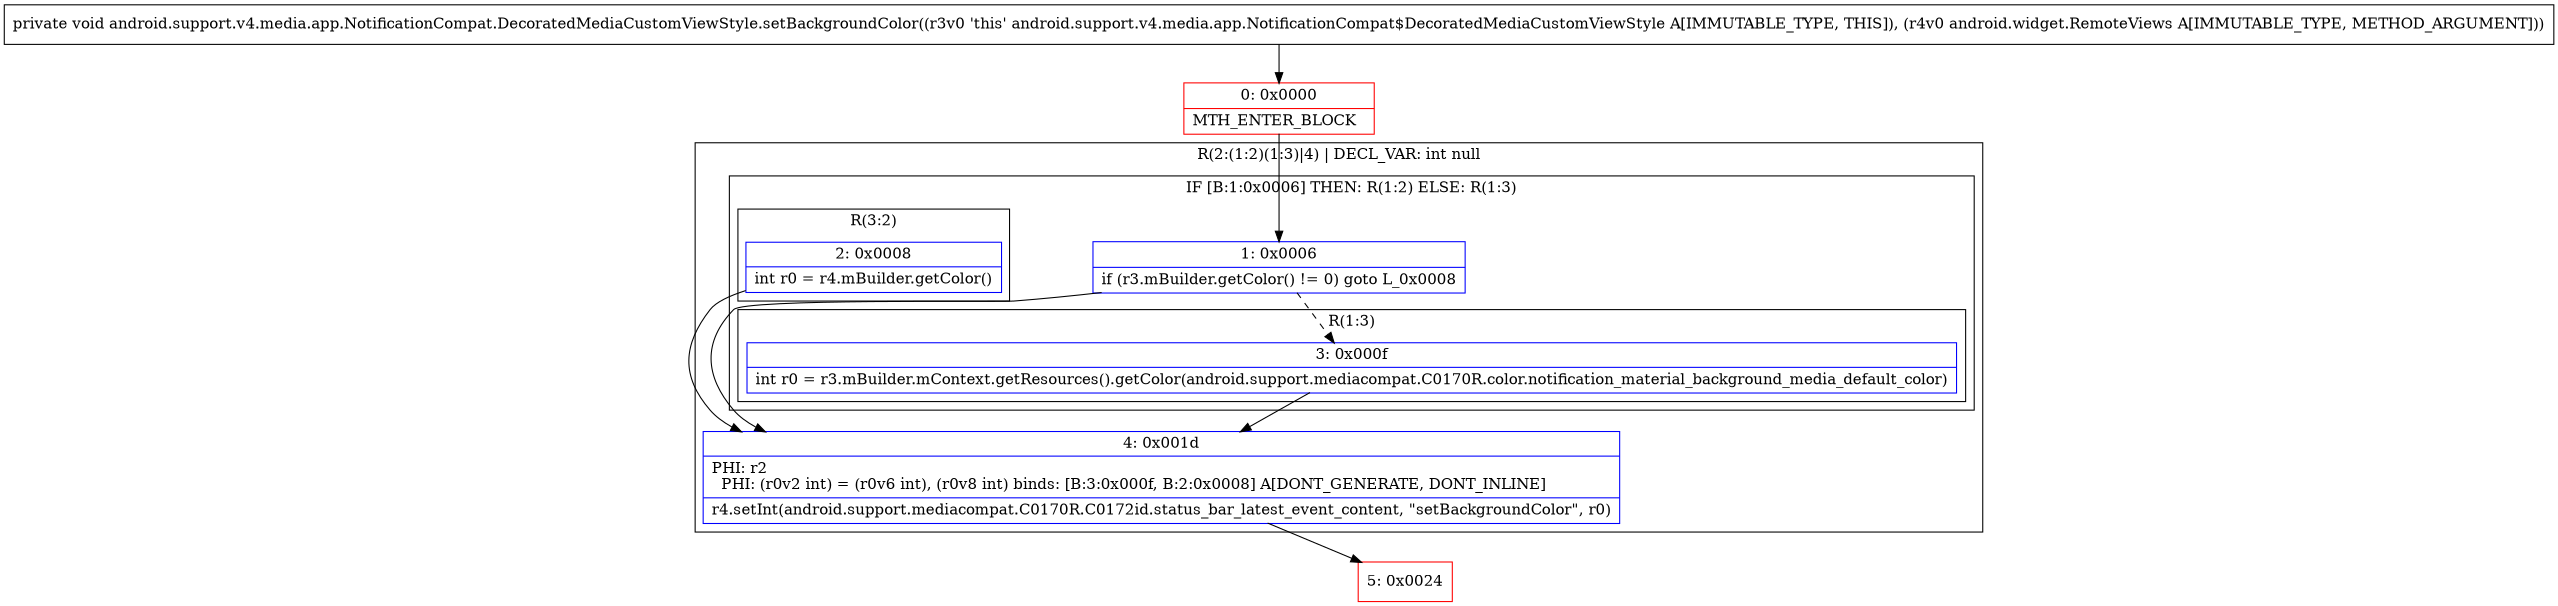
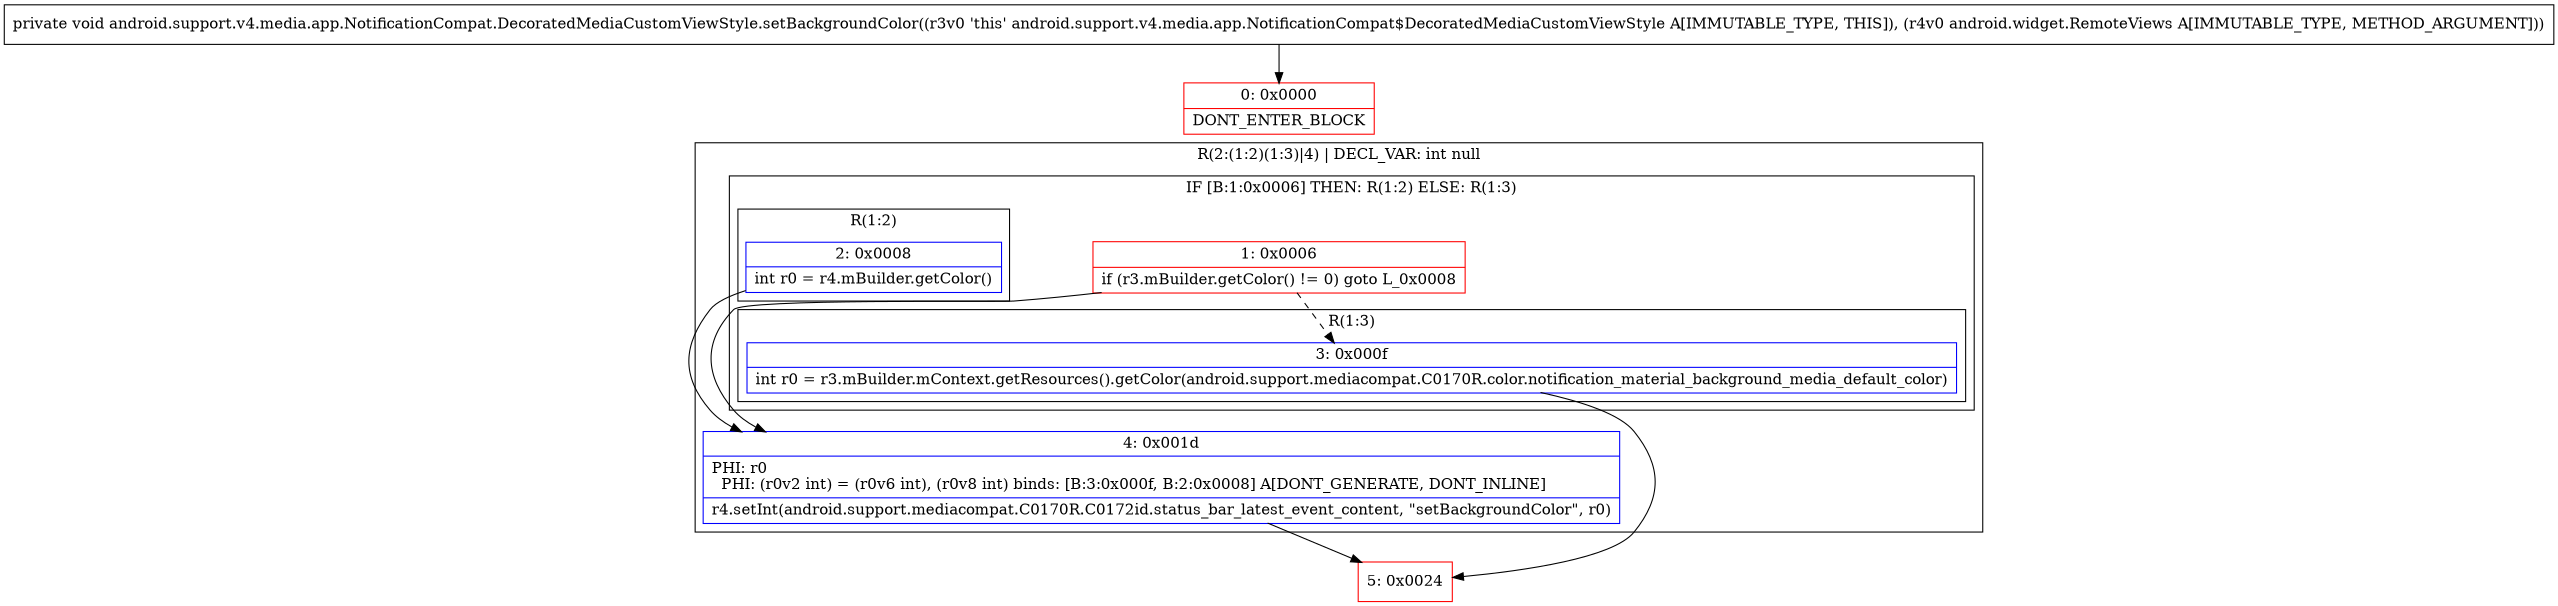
node "0: 0x0000": text "MTH_ENTER_BLOCK" -> "DONT_ENTER_BLOCK"
edge "0: 0x0000" -> "1: 0x0006": removed
cluster "R(3:2)": label "R(3:2)" -> "R(1:2)"
node "1: 0x0006": color blue -> red
edge "3: 0x000f" -> "4: 0x001d": now "3: 0x000f" -> "5: 0x0024"
node "4: 0x001d": text "PHI: r2" -> "PHI: r0"
